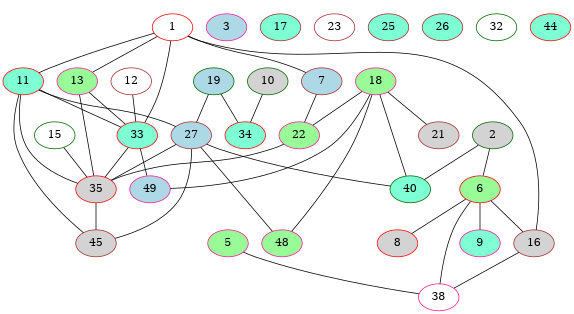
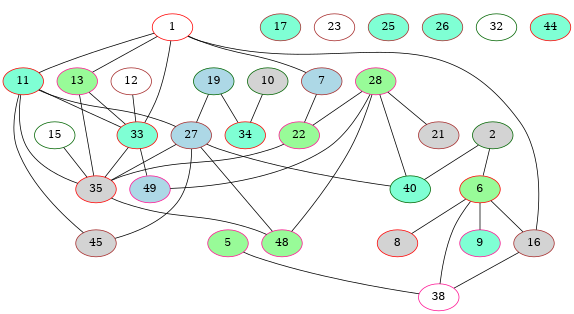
node "3": removed
node "18": label "18" -> "28"
edge "35" -- "45": now "35" -- "48"
